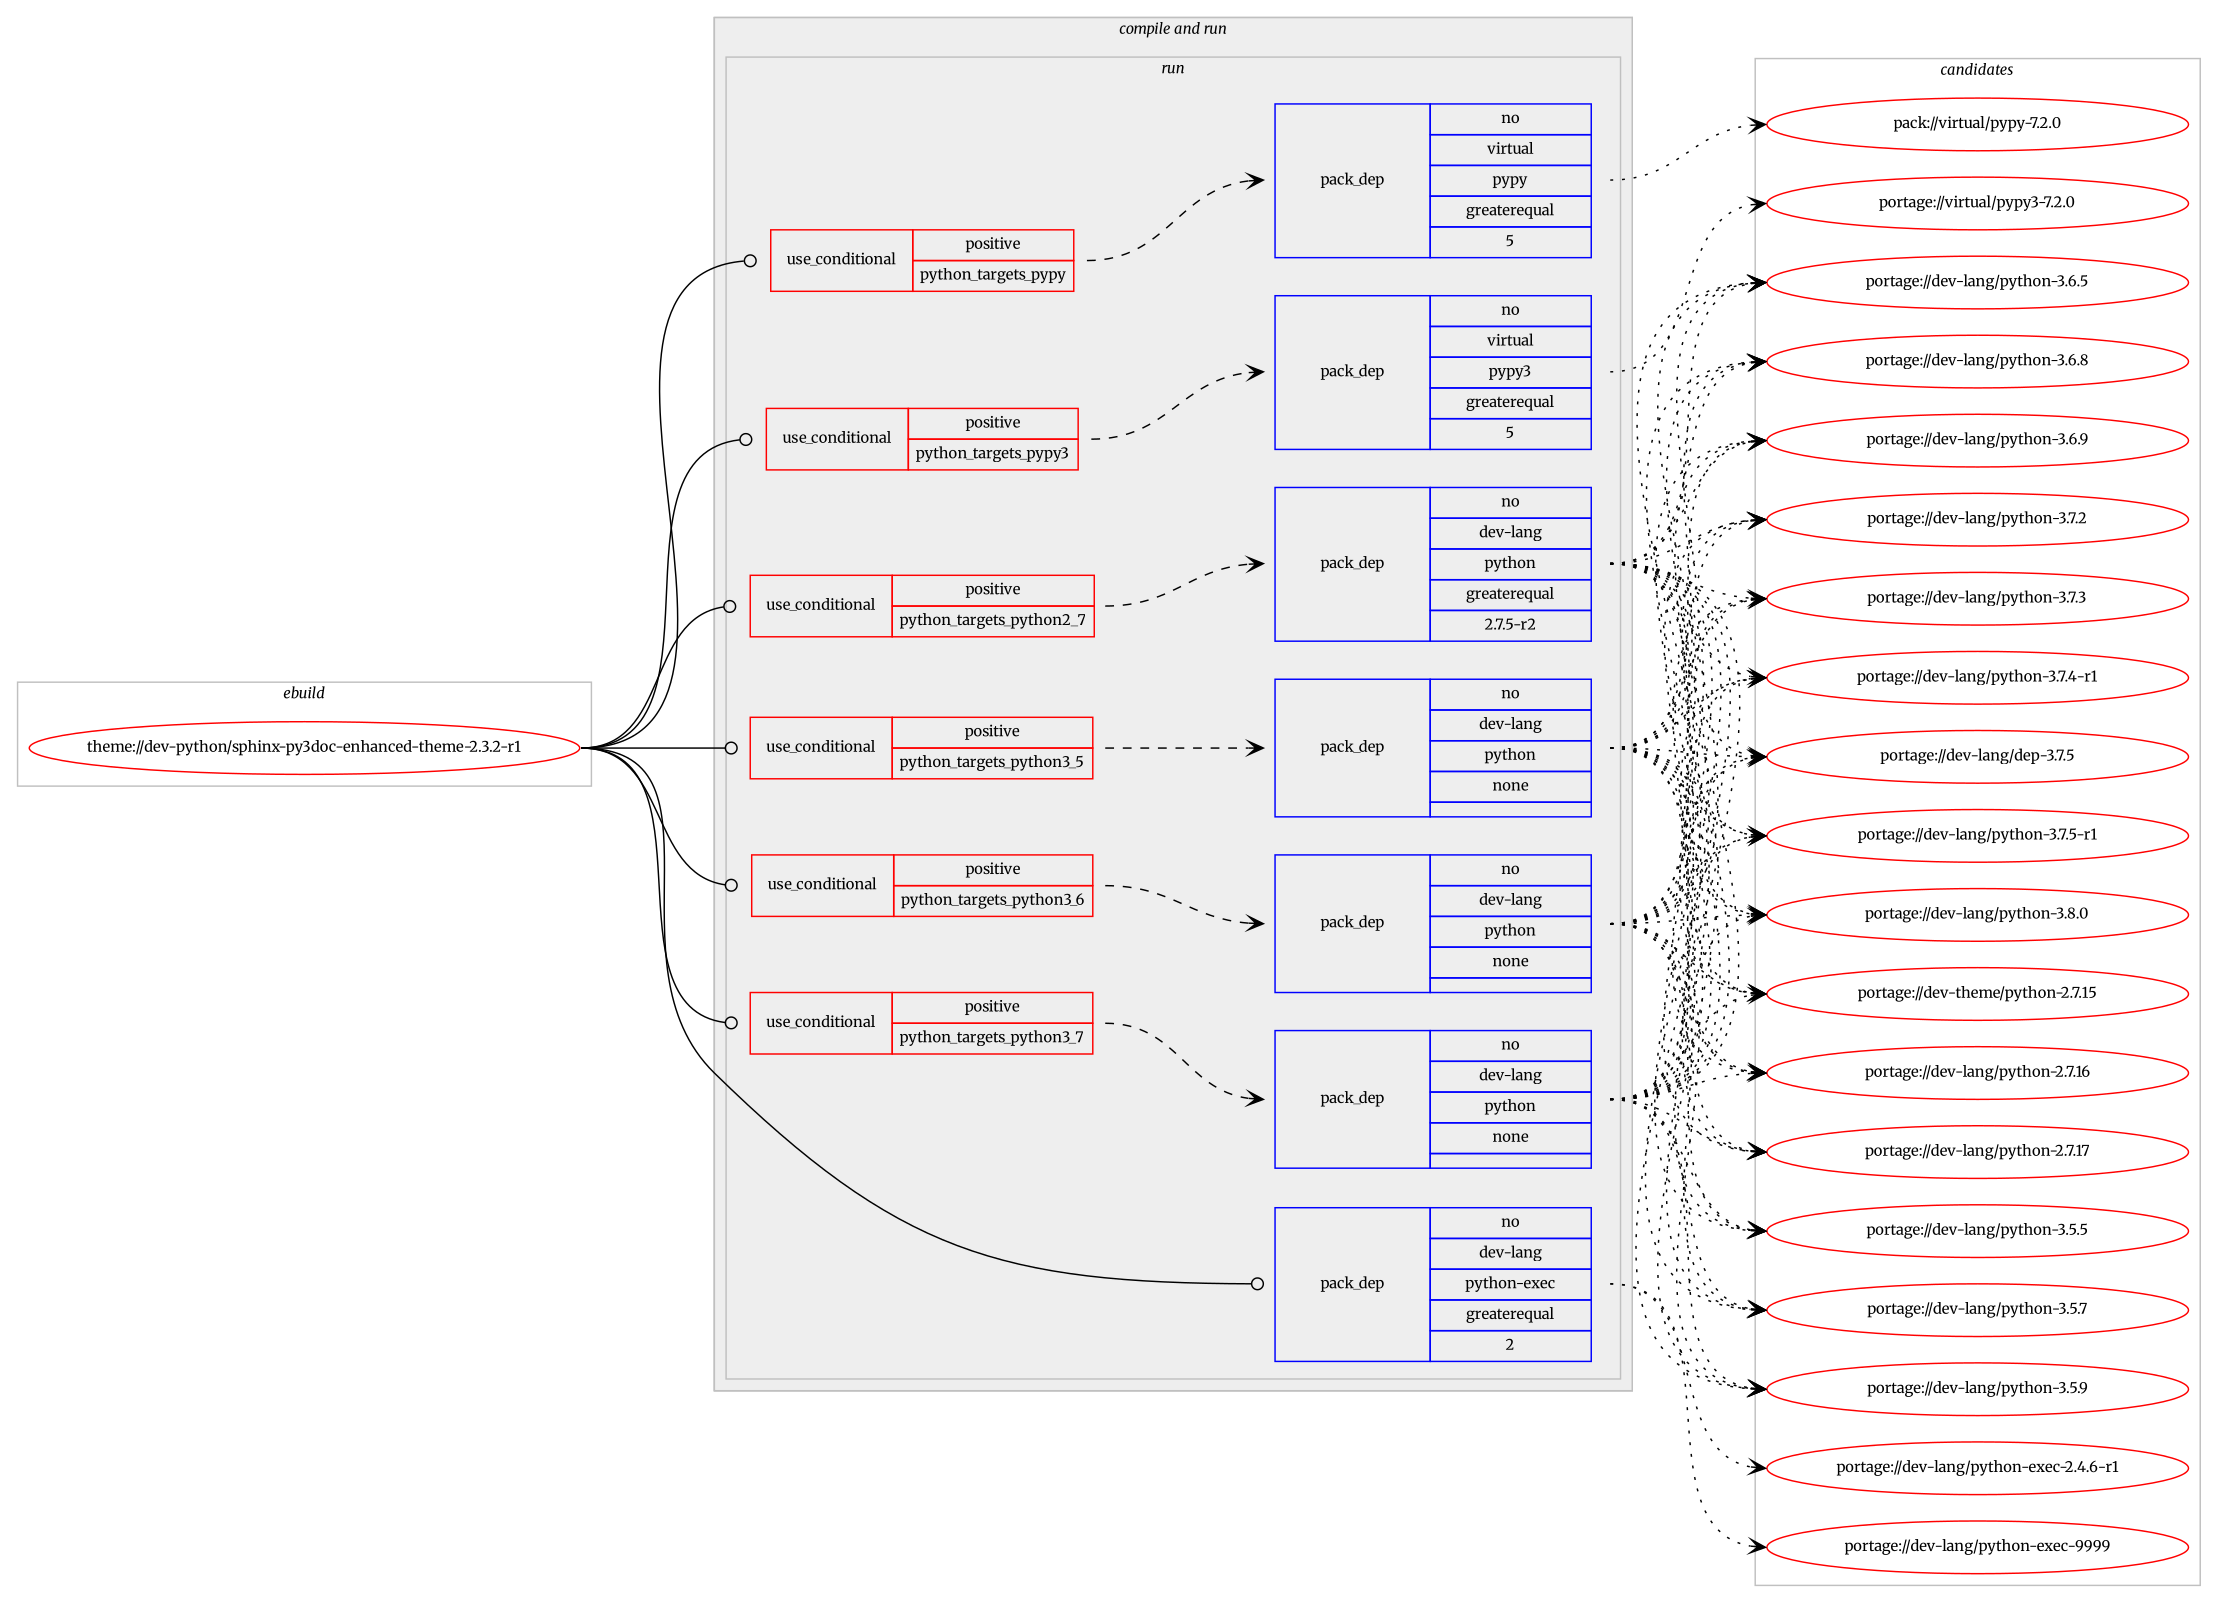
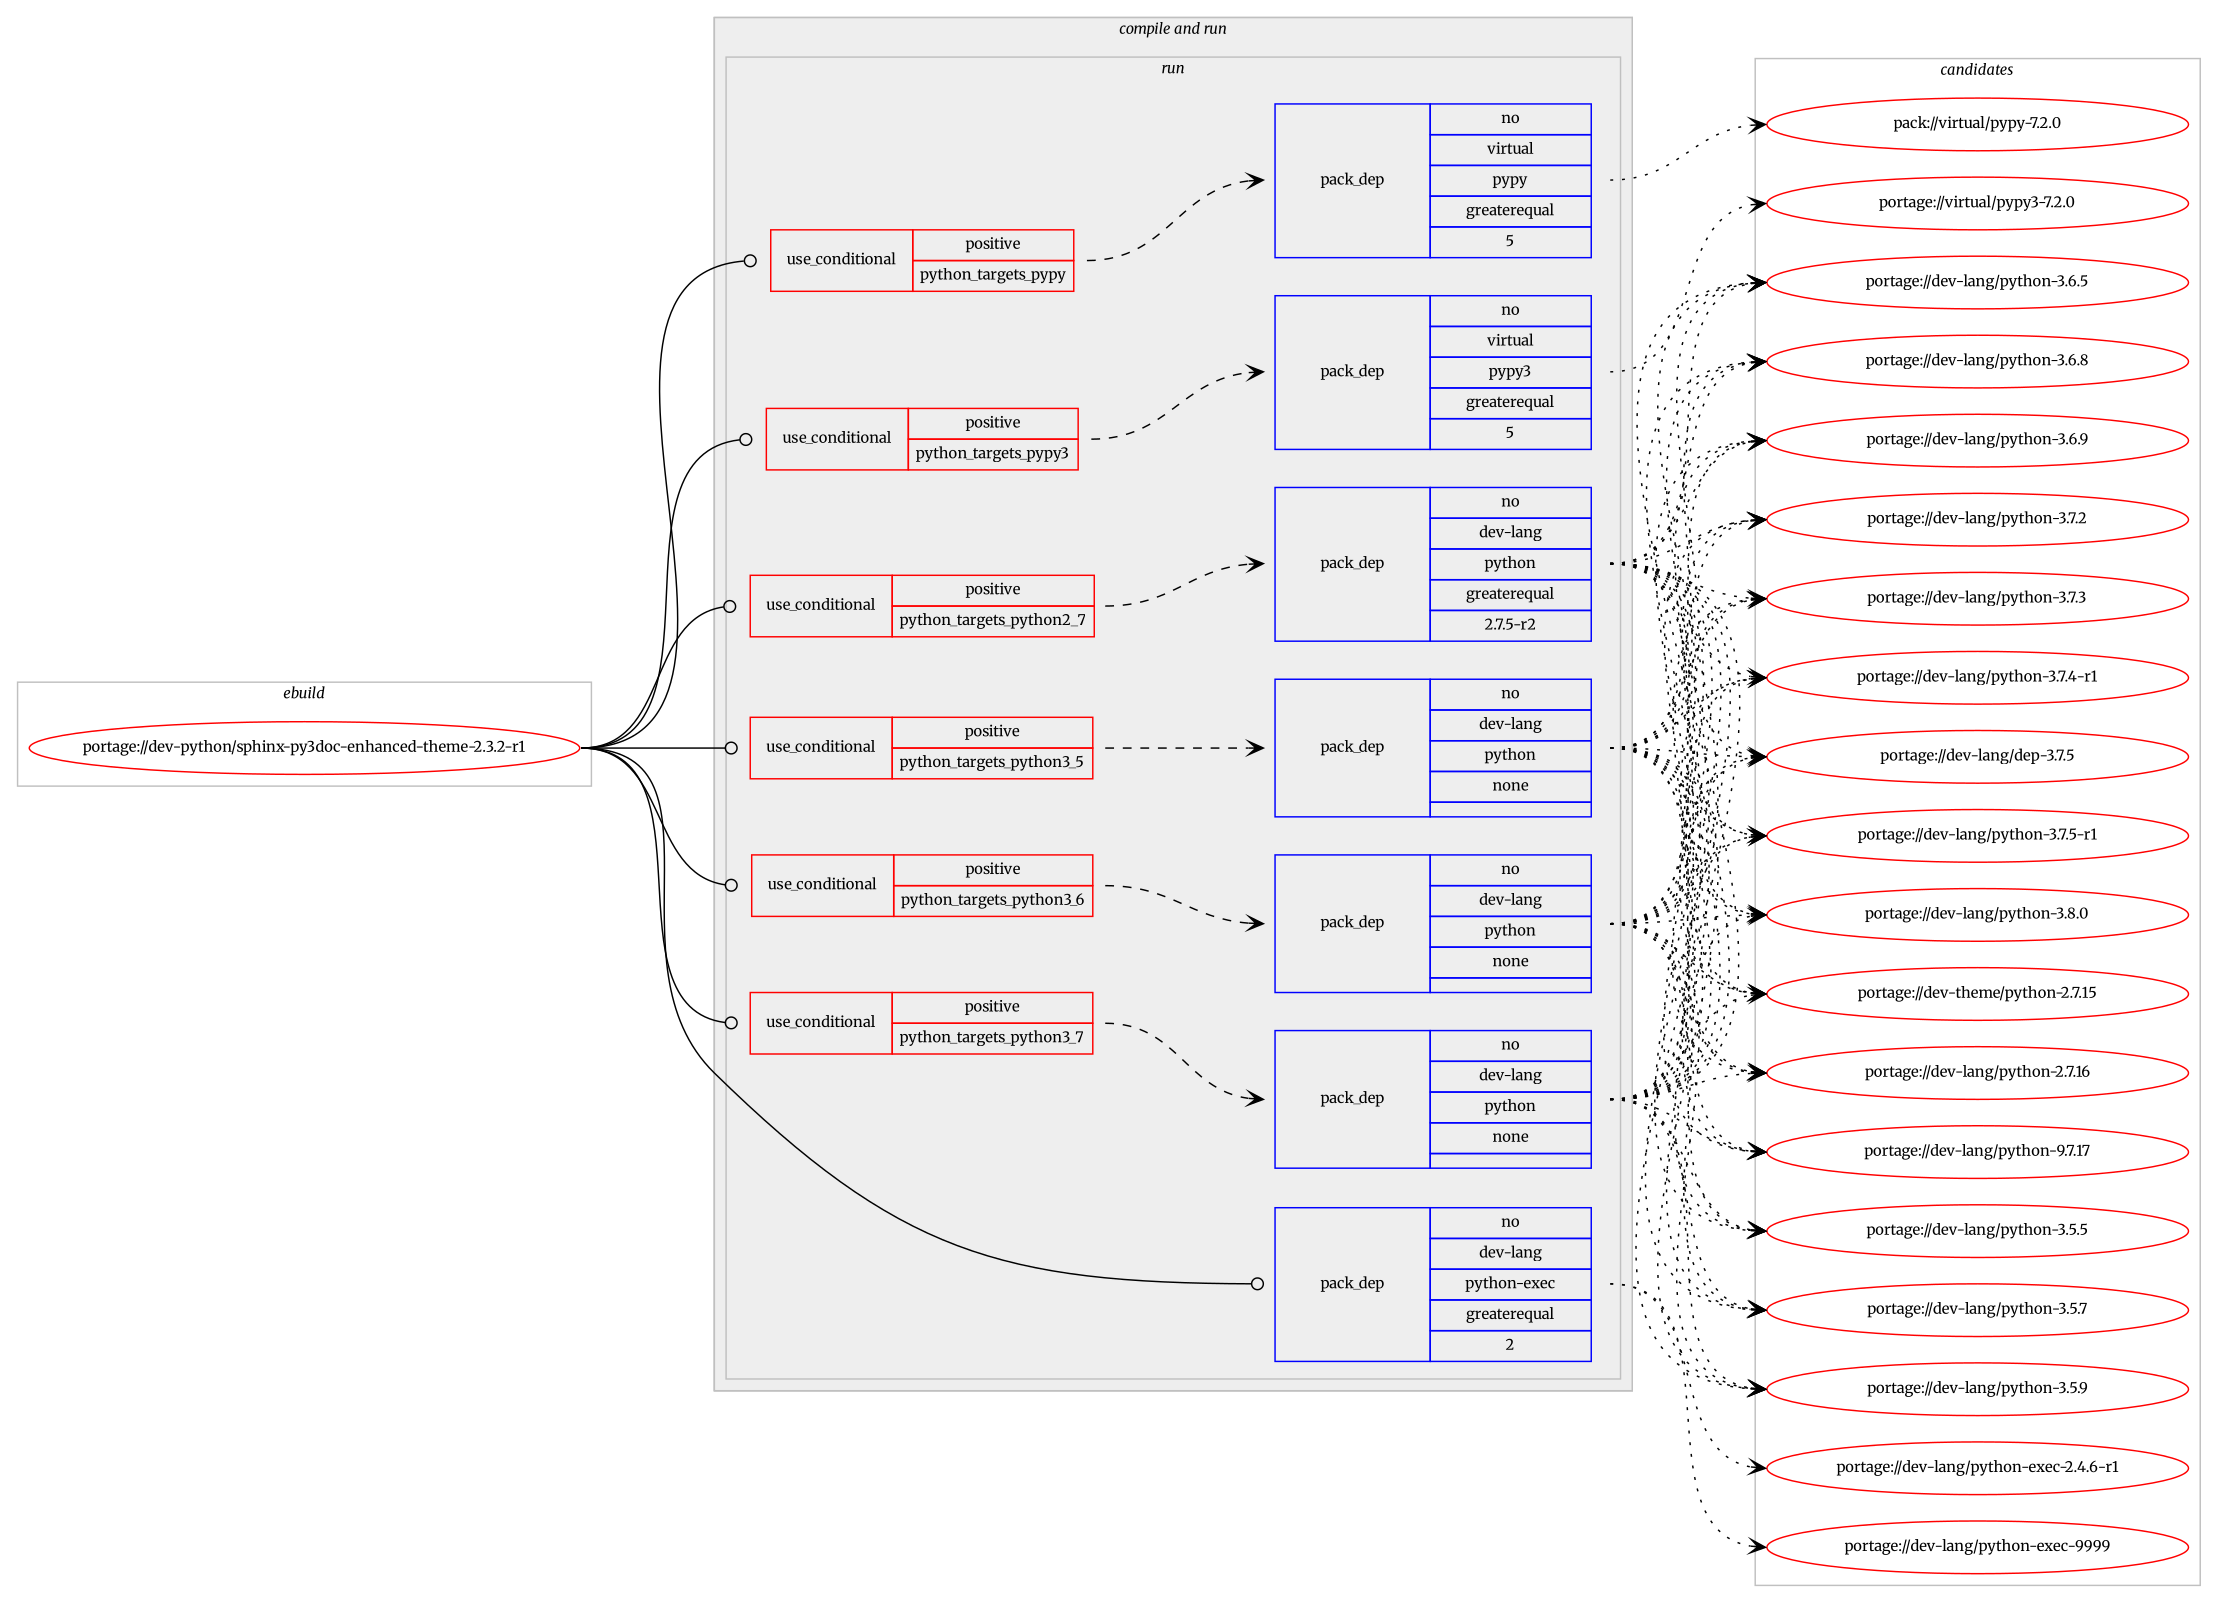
node "theme://dev-python/sphinx-py3doc-enhanced-theme-2.3.2-r1": label "theme://dev-python/sphinx-py3doc-enhanced-theme-2.3.2-r1" -> "portage://dev-python/sphinx-py3doc-enhanced-theme-2.3.2-r1"
node "portage://dev-lang/python-2.7.17": label "portage://dev-lang/python-2.7.17" -> "portage://dev-lang/python-9.7.17"
